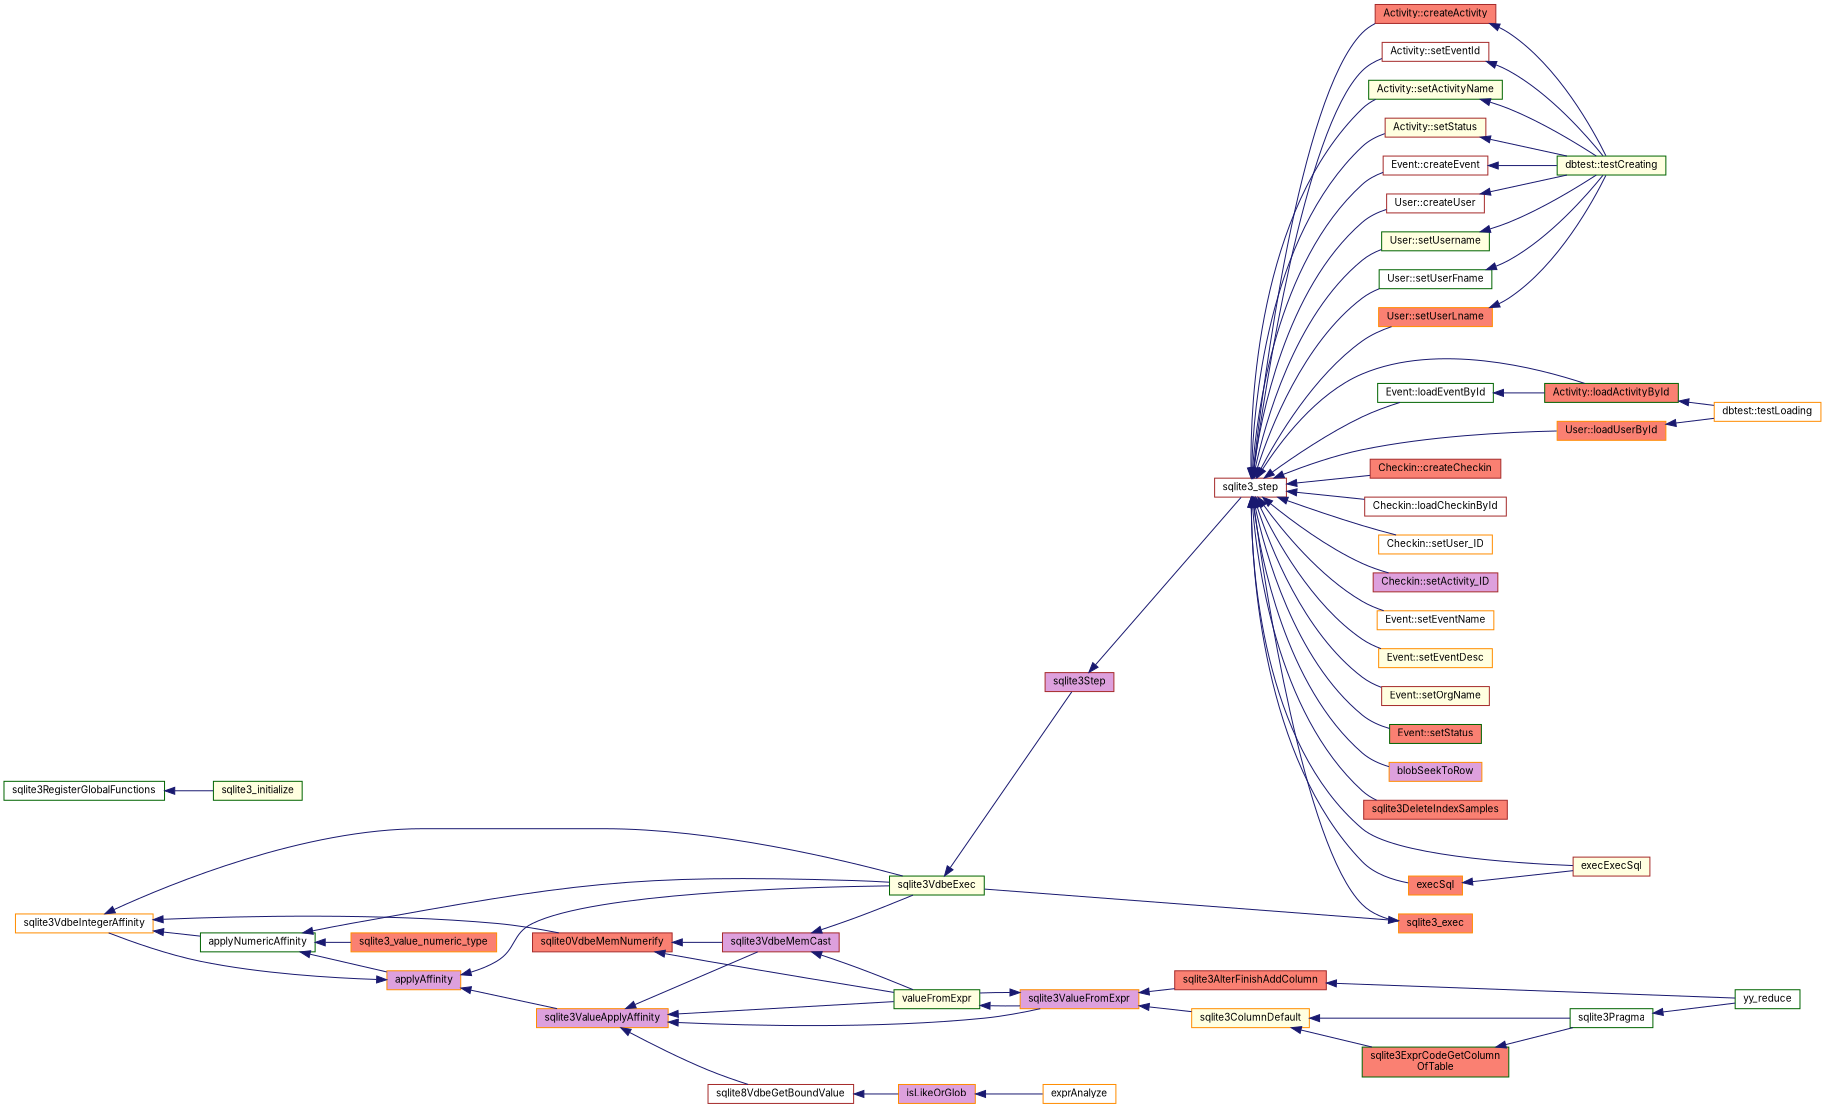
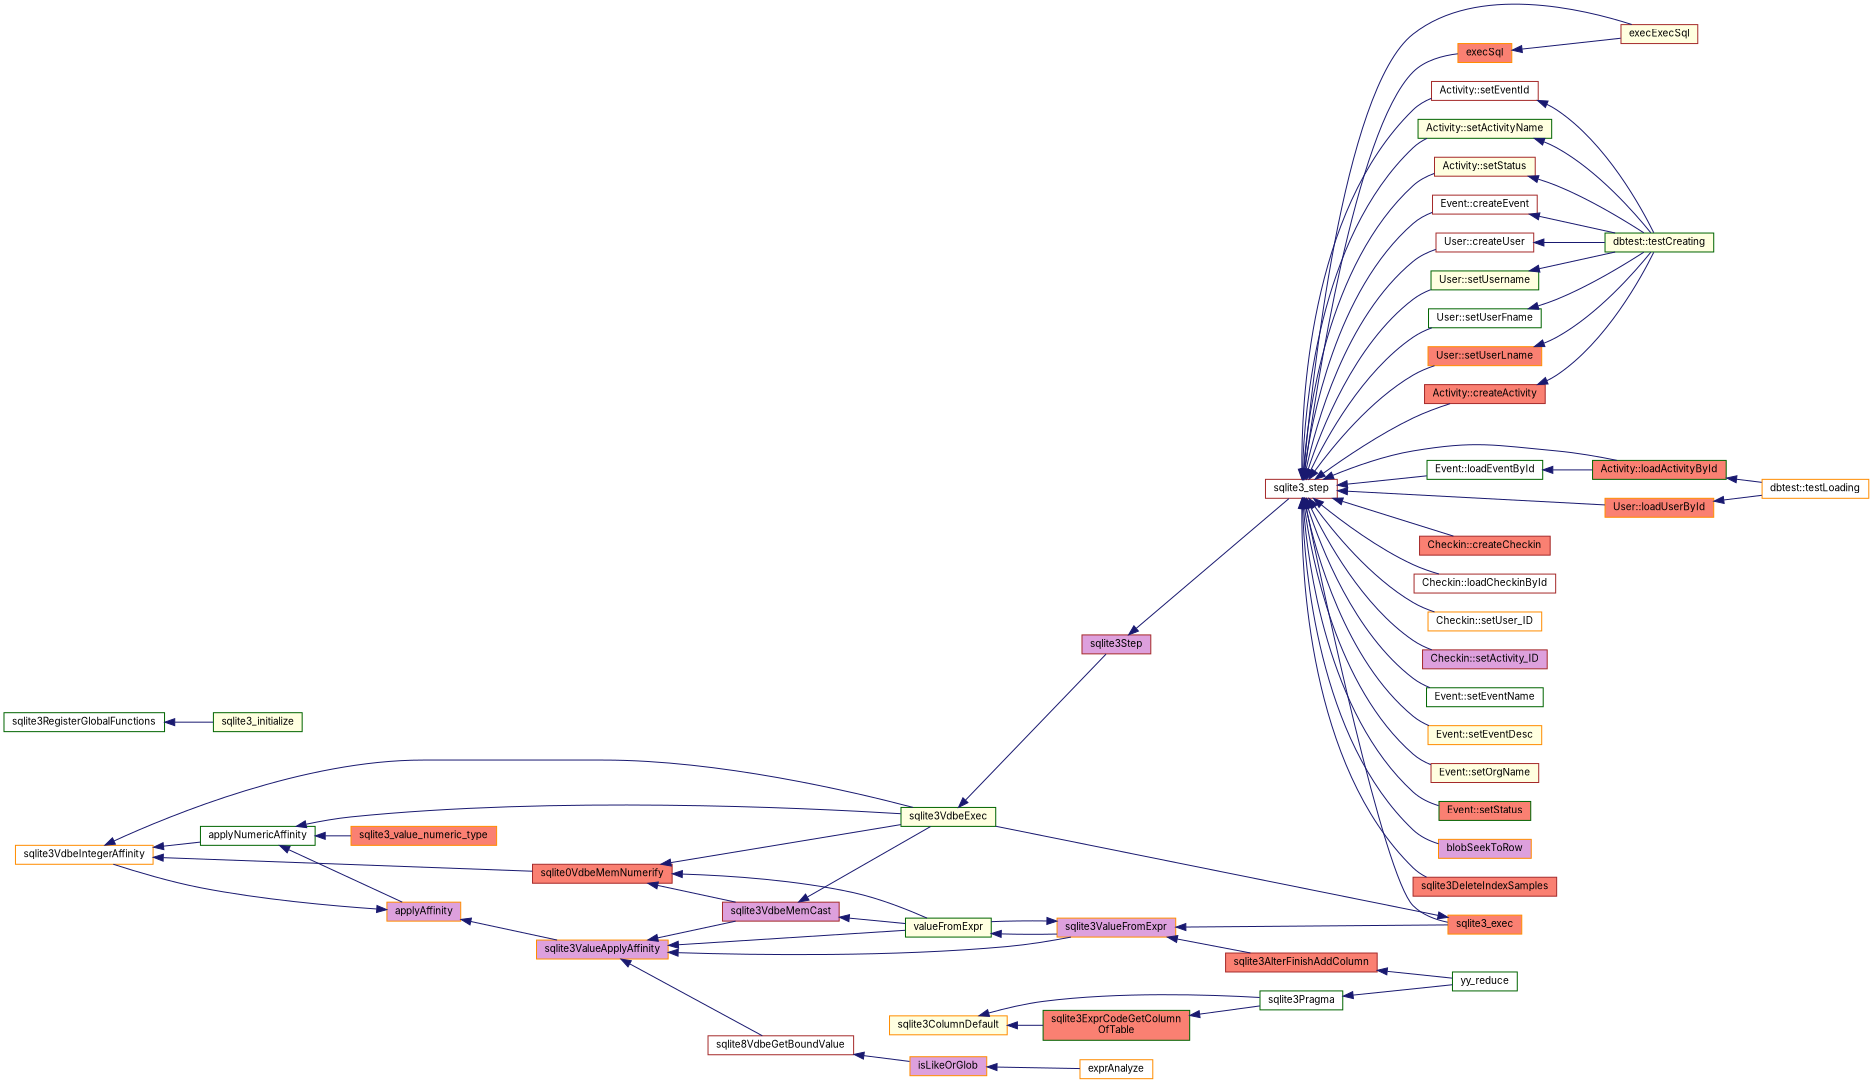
node "Event::setEventName": color darkorange -> darkgreen
edge "sqlite3VdbeExec" -> "applyAffinity": now "sqlite3VdbeExec" -> "sqlite0VdbeMemNumerify"
edge "sqlite3ColumnDefault" -> "sqlite3ValueFromExpr": now "sqlite3_exec" -> "sqlite3ValueFromExpr"
